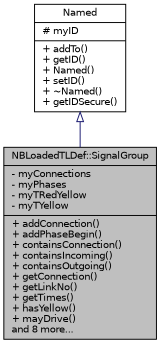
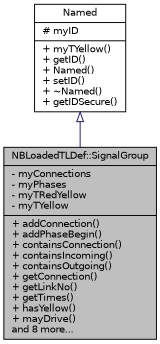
node "Named": text "+ addTo()" -> "+ myTYellow()"
